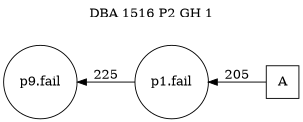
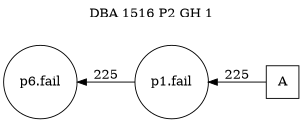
edge "A" -> "p1.fail": label "205" -> "225"
node "p9.fail": label "p9.fail" -> "p6.fail"
